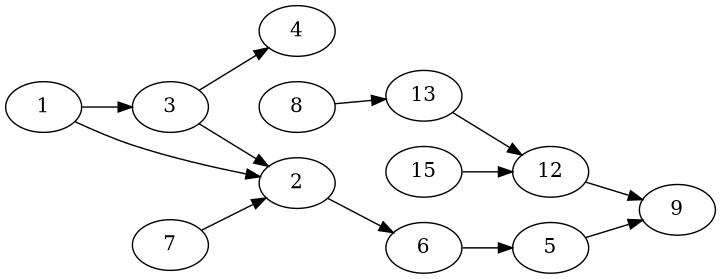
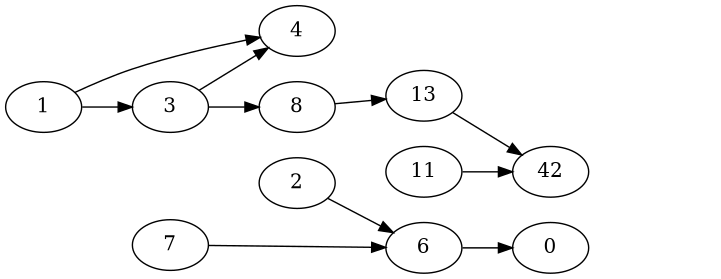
edge "3" -> "2": now "3" -> "8"
edge "1" -> "2": now "1" -> "4"
node "15": label "15" -> "11"
node "12": label "12" -> "42"
node "9": removed
edge "7" -> "2": now "7" -> "6"
node "5": label "5" -> "0"
